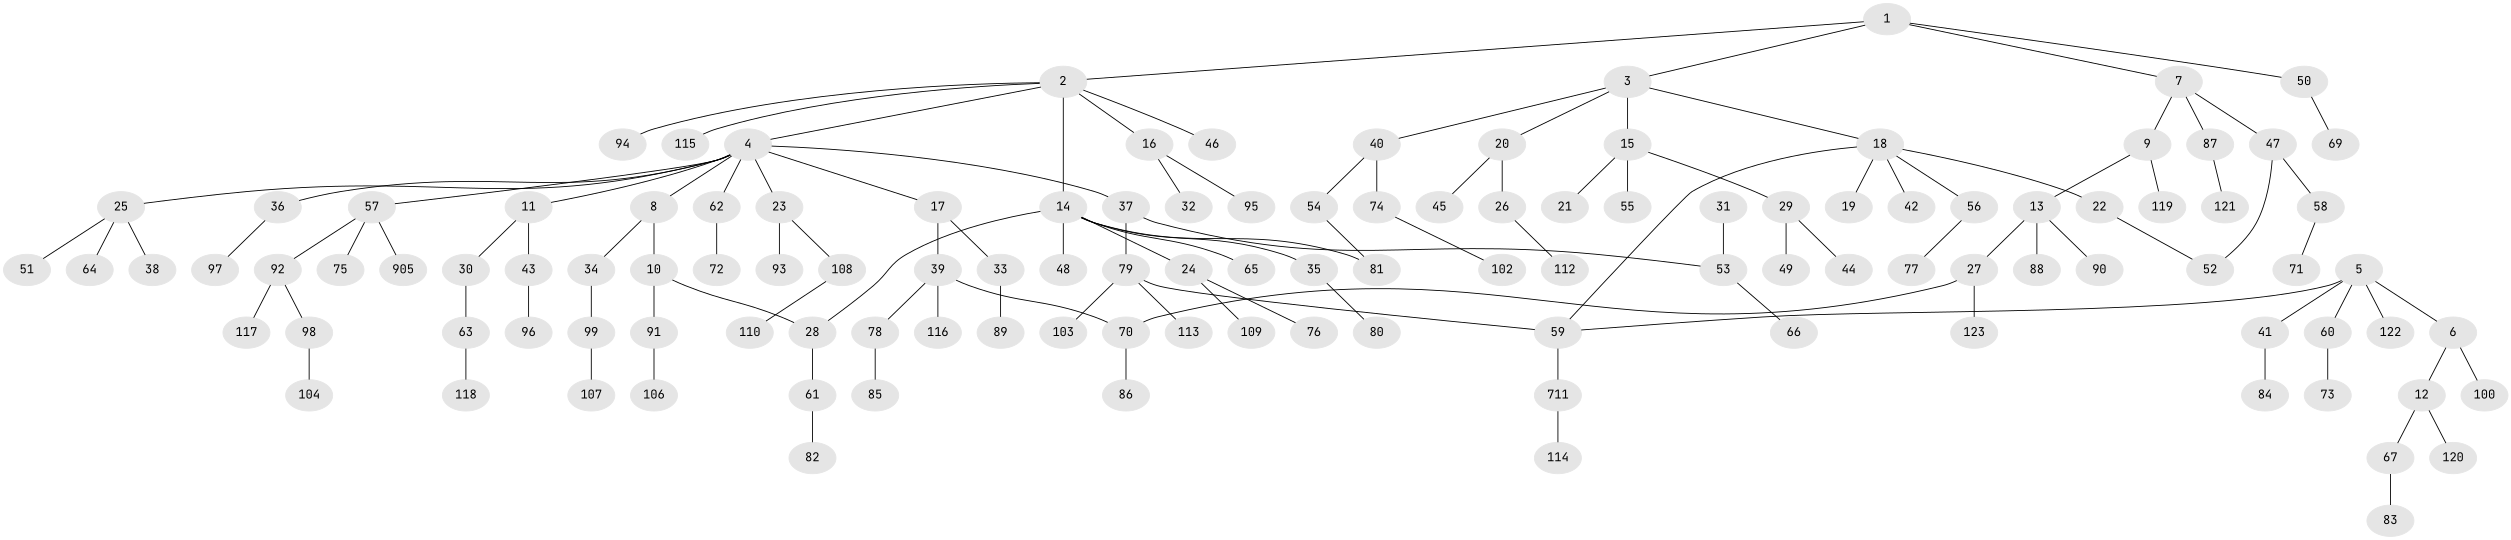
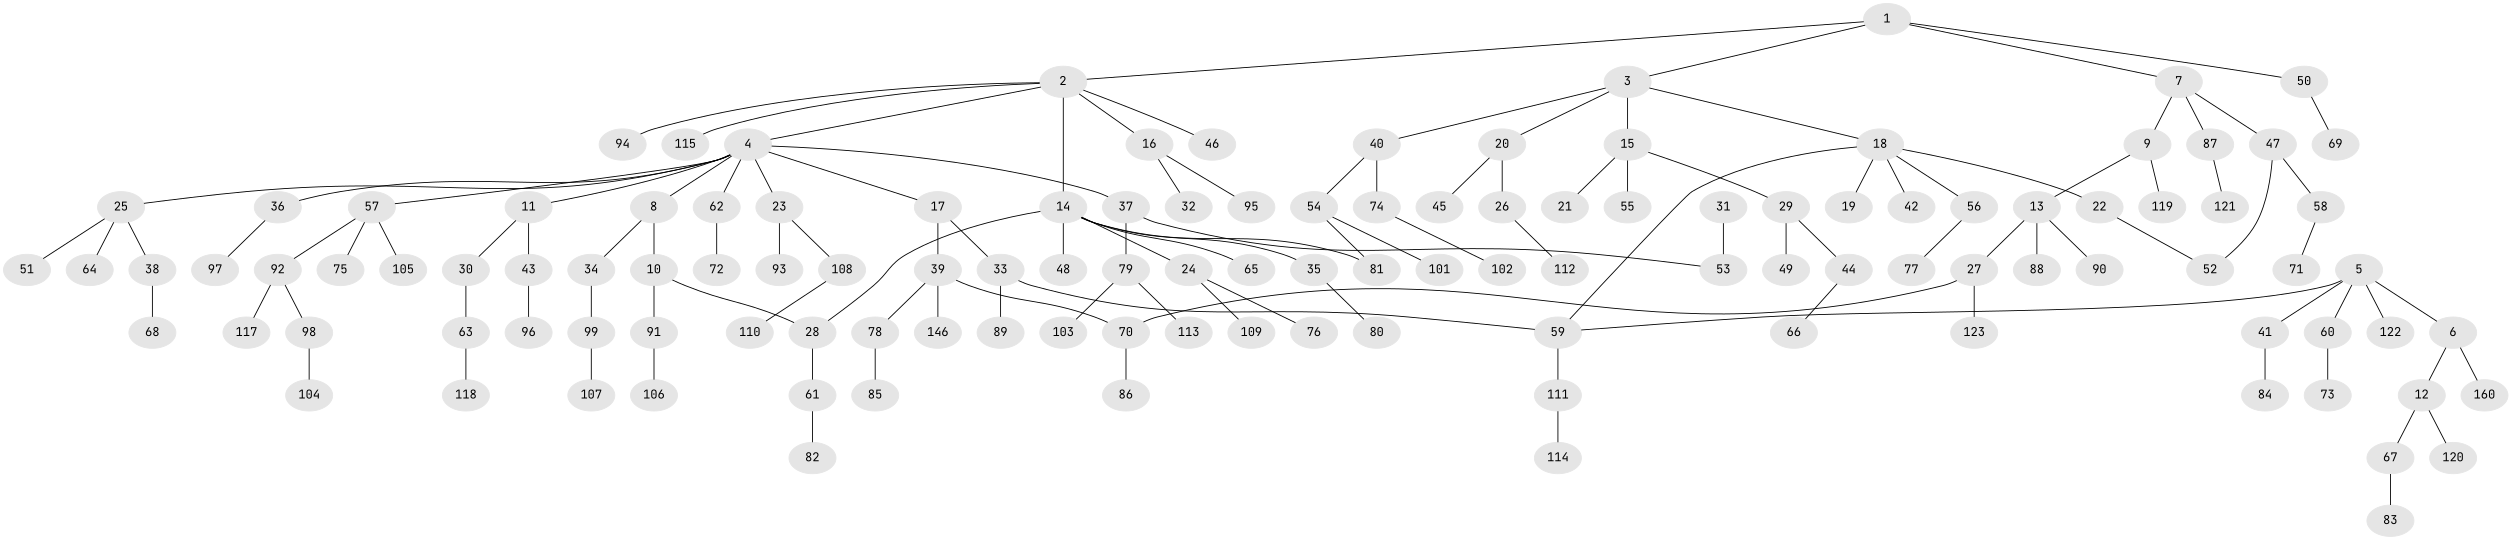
node "905": label "905" -> "105"
node "101": added
edge "53" -- "66": now "44" -- "66"
edge "79" -- "59": now "33" -- "59"
node "68": added
node "116": label "116" -> "146"
node "711": label "711" -> "111"
node "100": label "100" -> "160"
